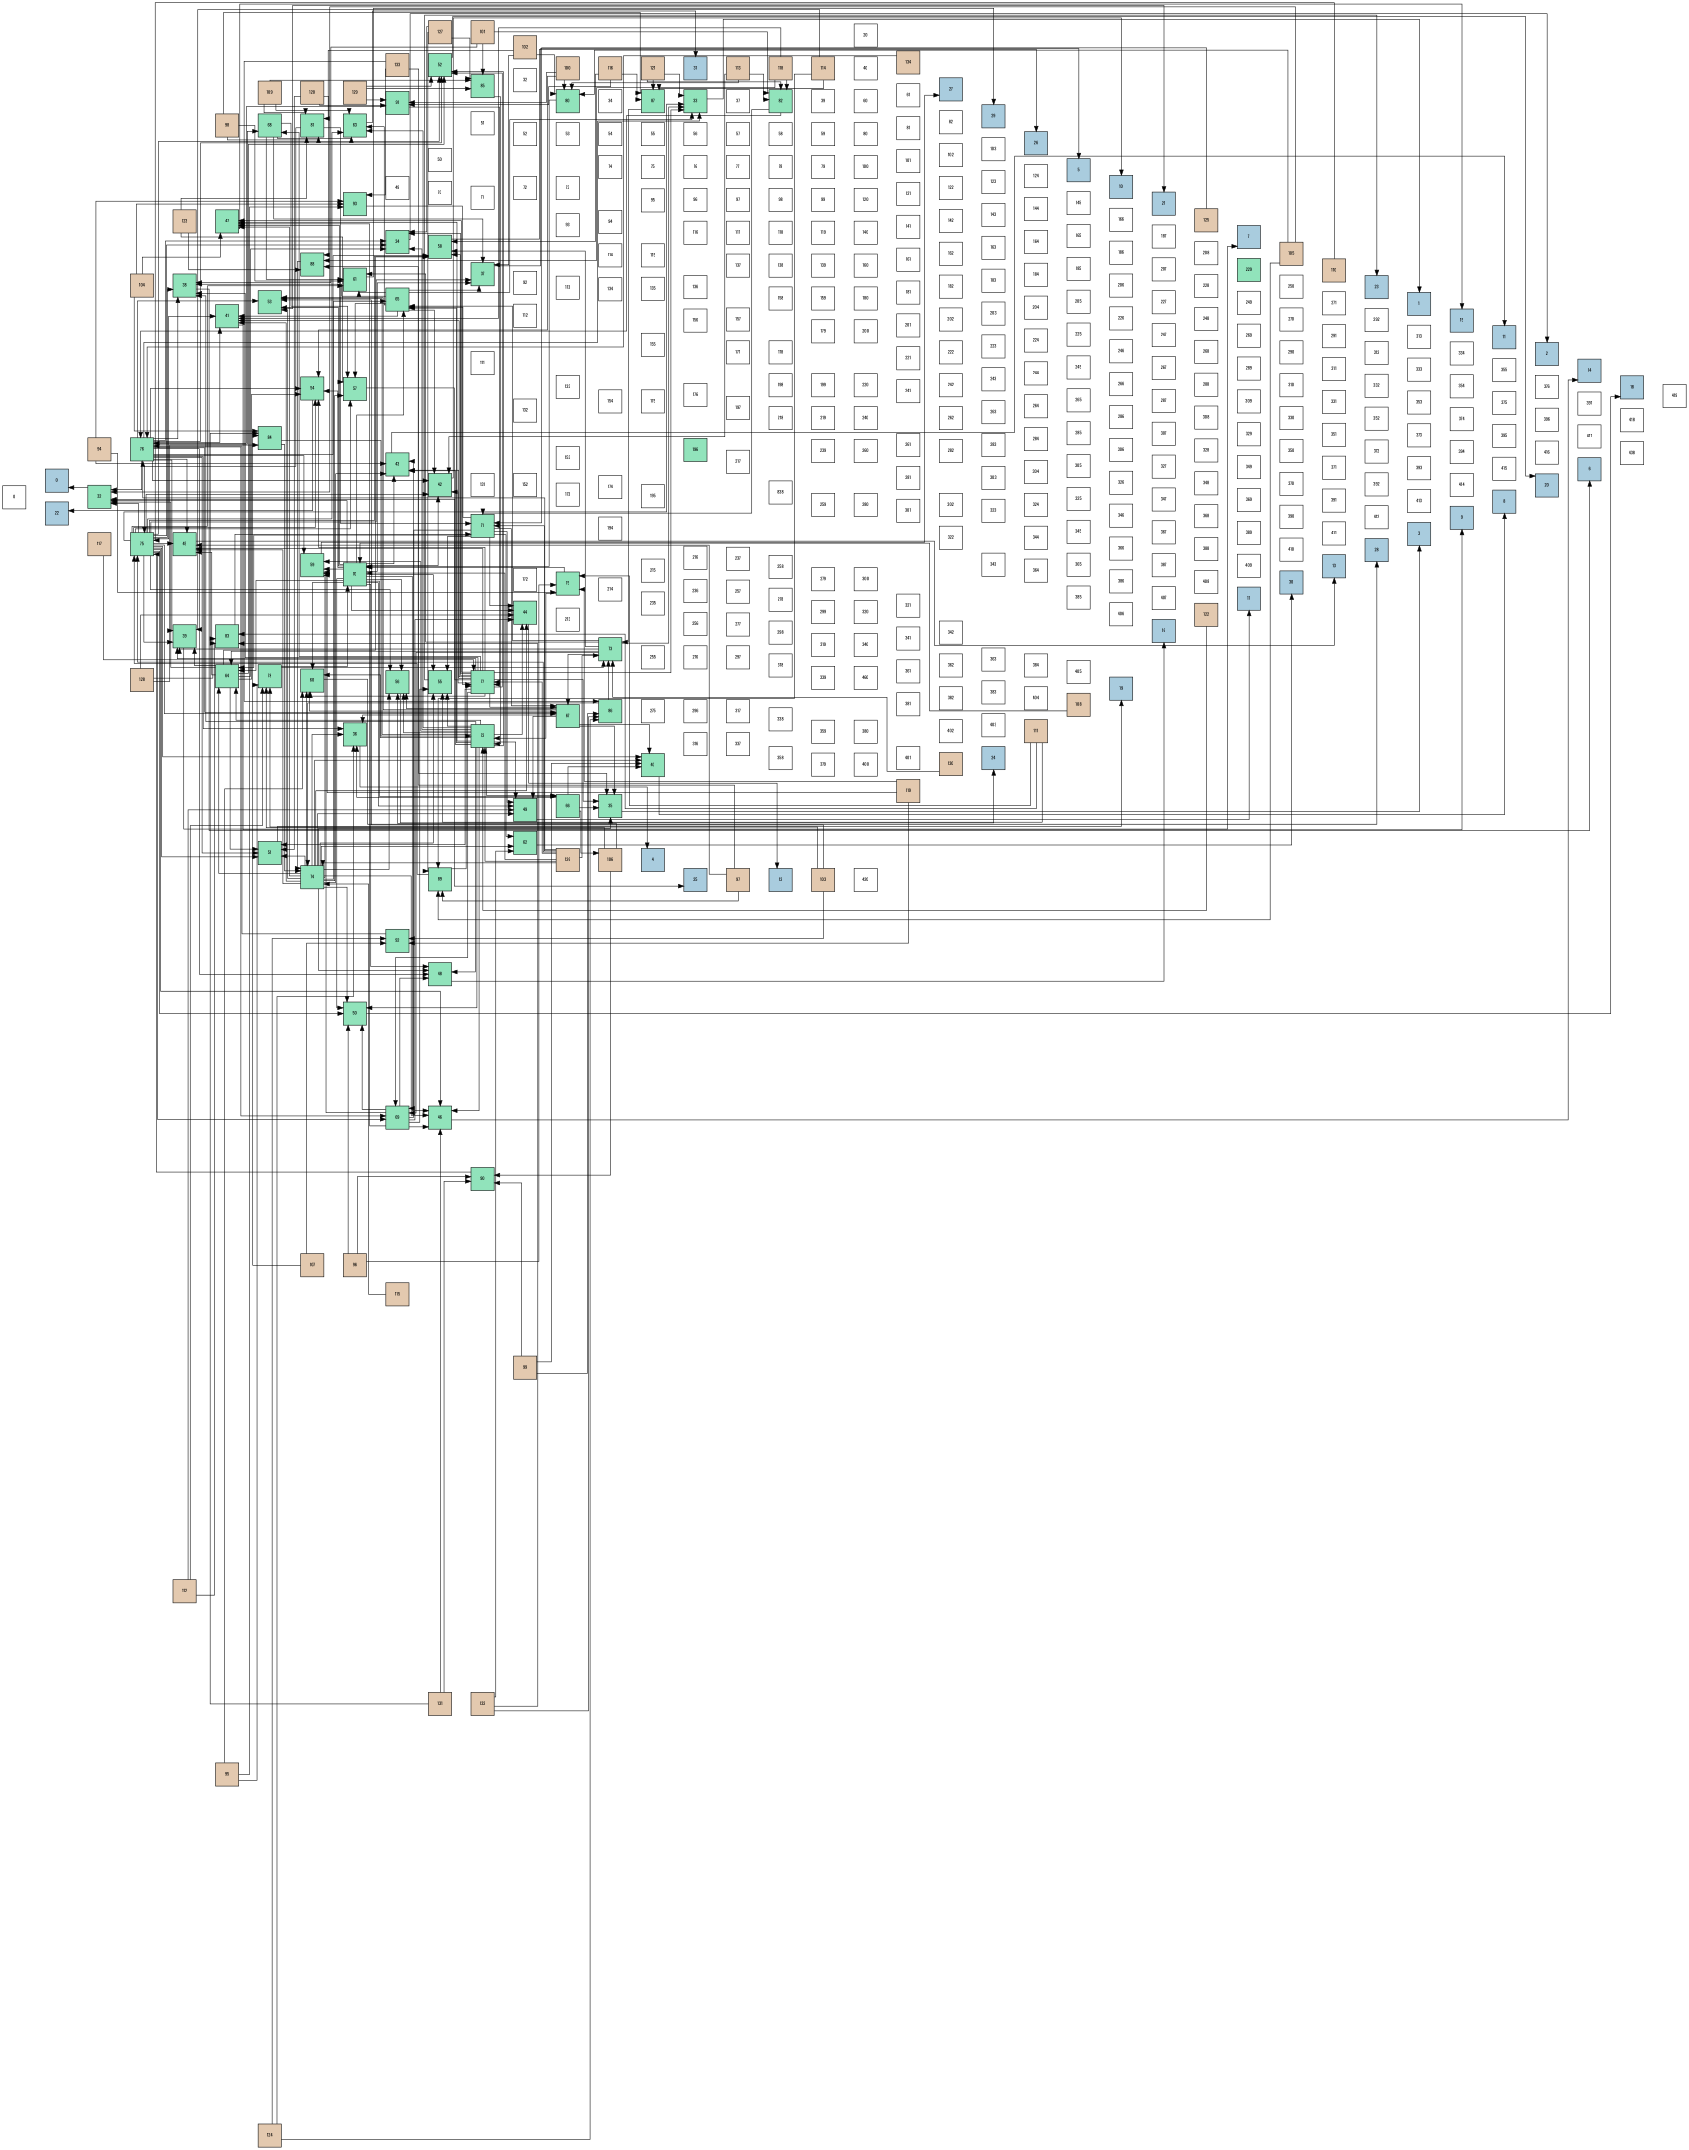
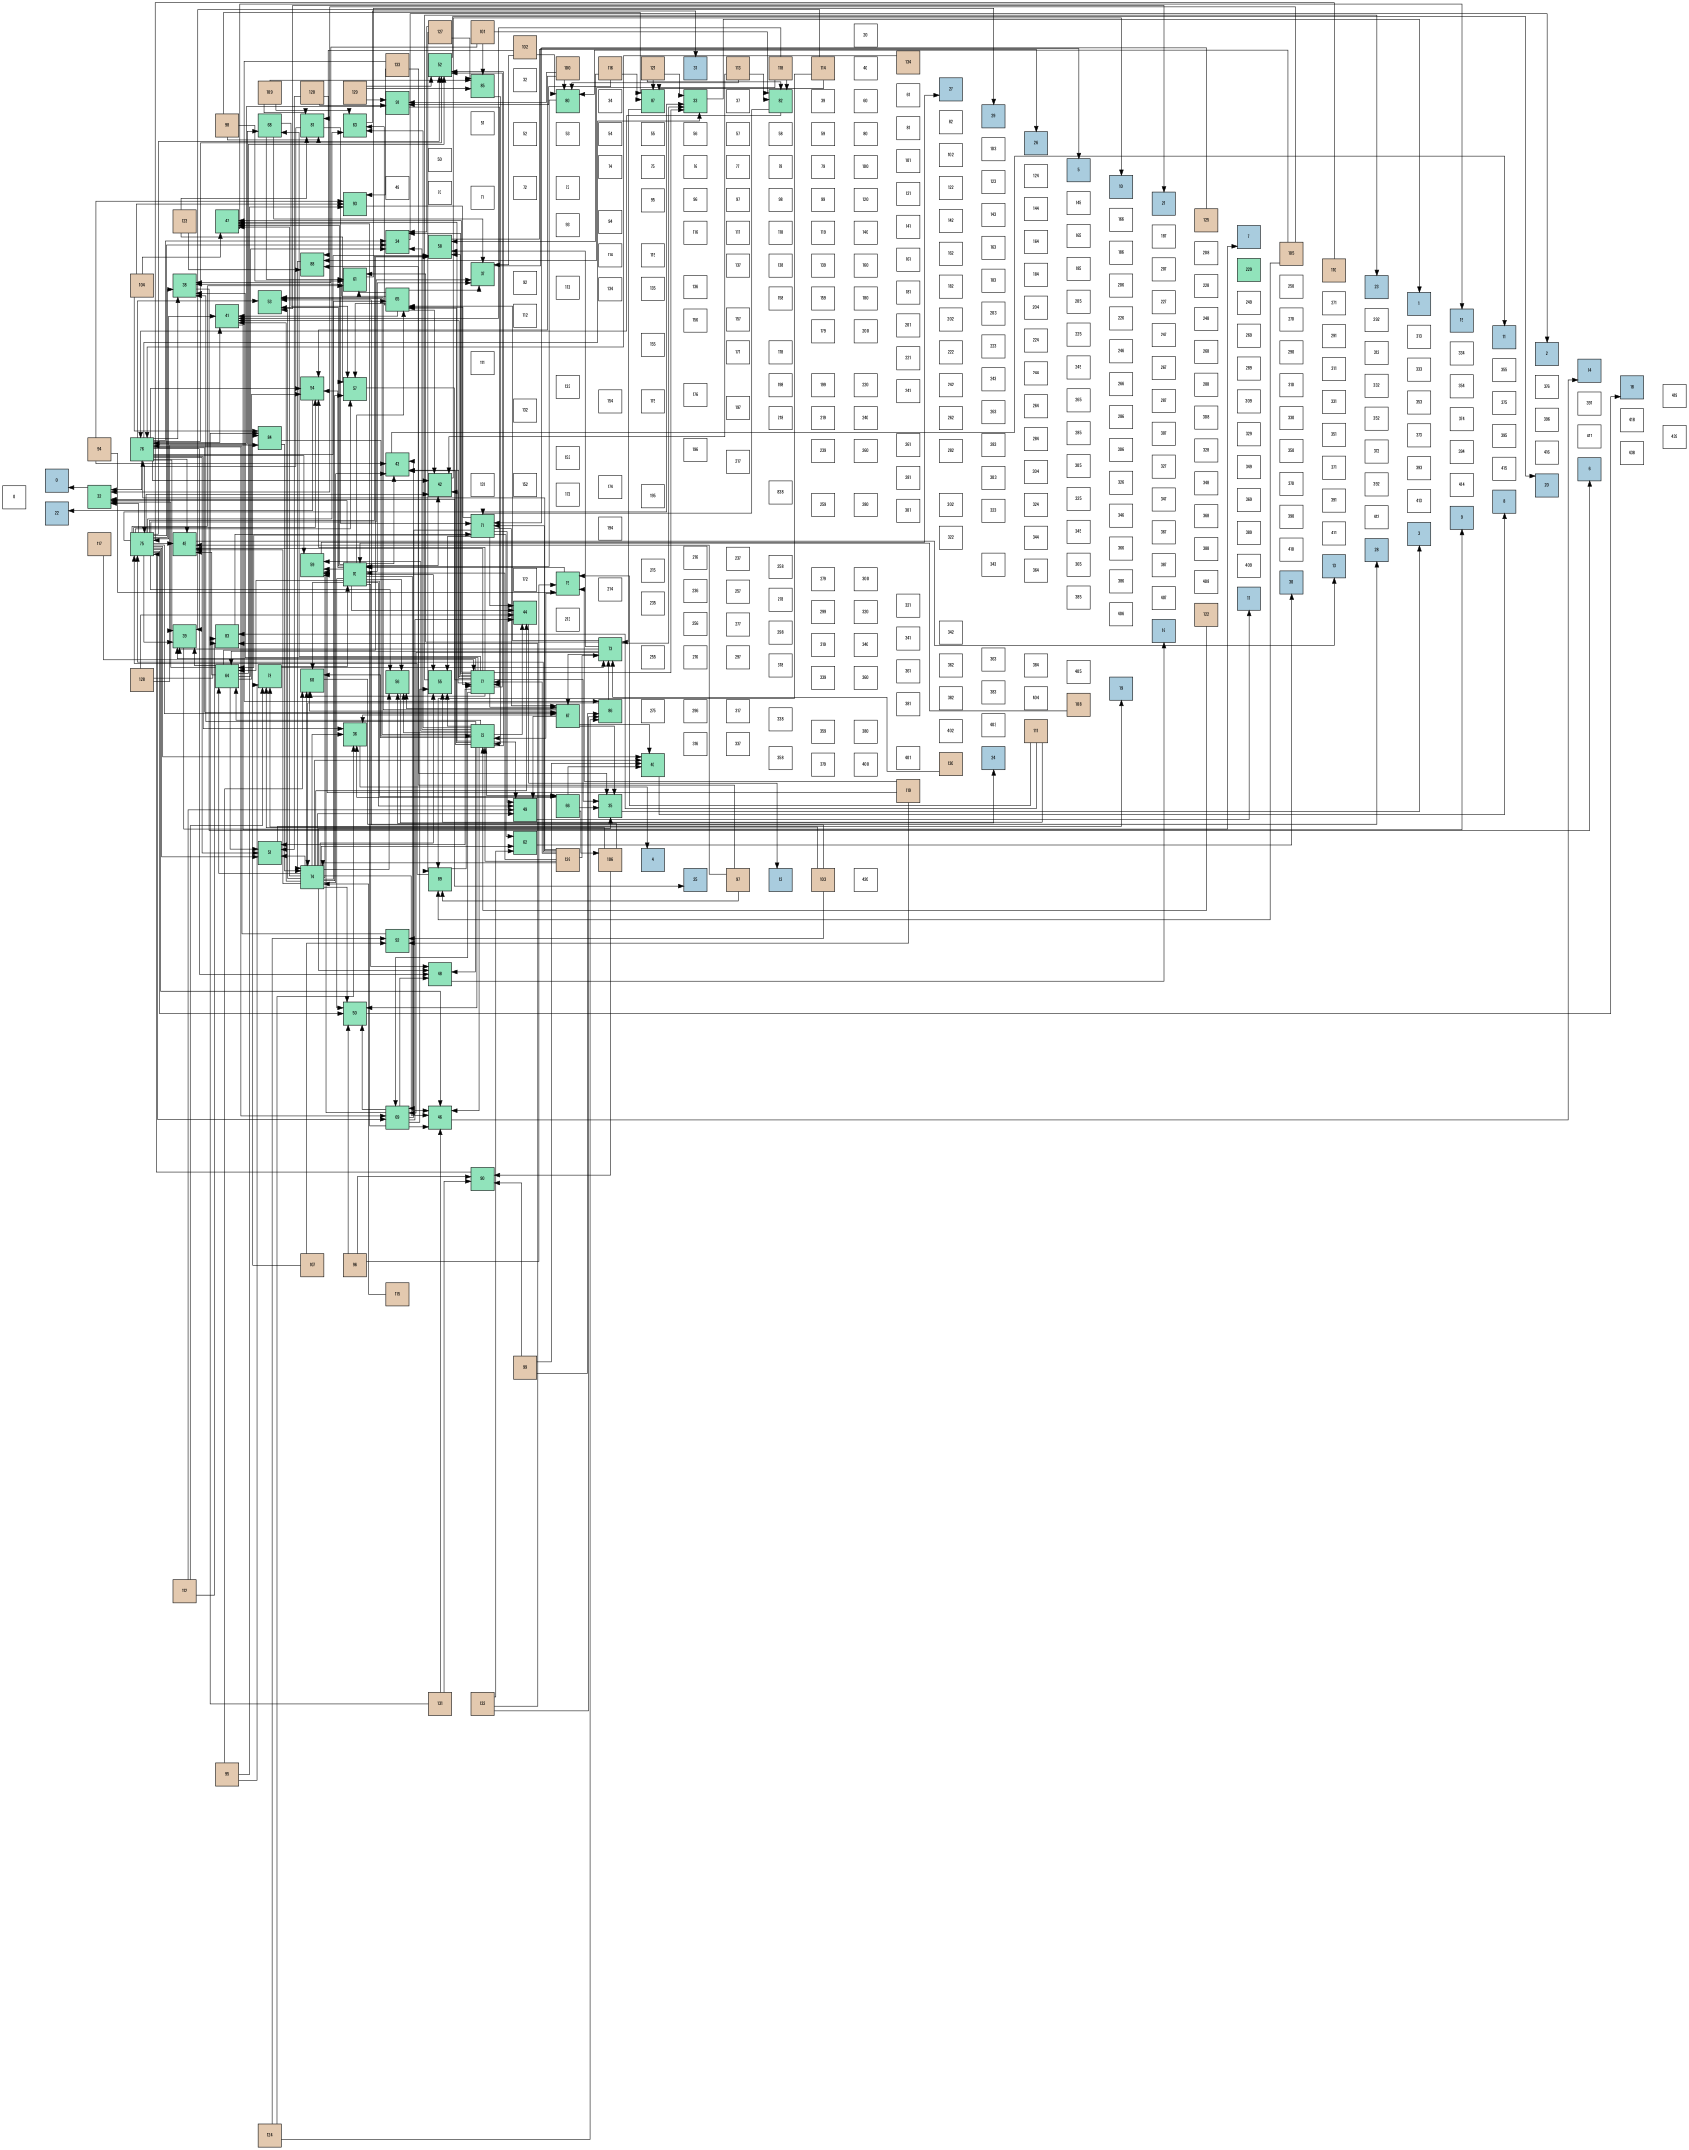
edge "65" -> "33": removed
edge "68" -> "63": removed
node "439": added
node "196": fillcolor #91e3bb -> #ffffff
node "460": label "460" -> "360"
